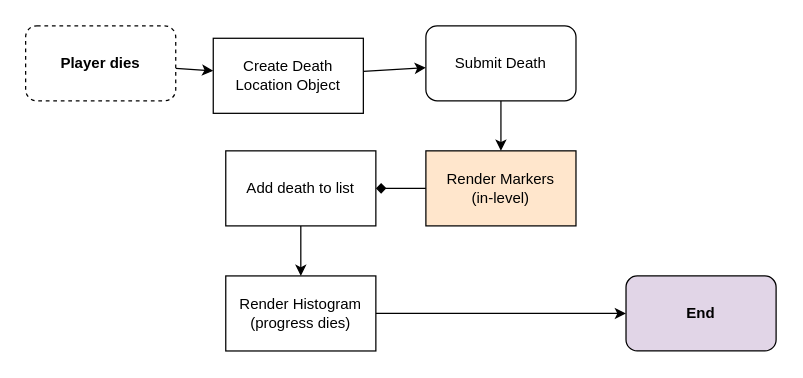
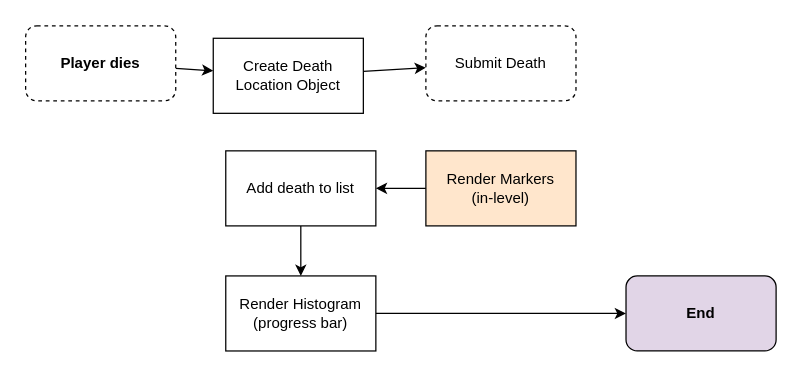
node "Submit Death": style solid -> dashed
edge "Submit Death" -> "Render Markers (in-level)": removed
edge "Render Markers (in-level)" -> "Add death to list": arrowhead diamond -> classic
node "Render Histogram (progress dies)": label "Render Histogram (progress dies)" -> "Render Histogram (progress bar)"
